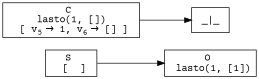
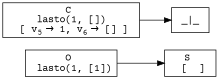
edge "S" -> "O": reversed
